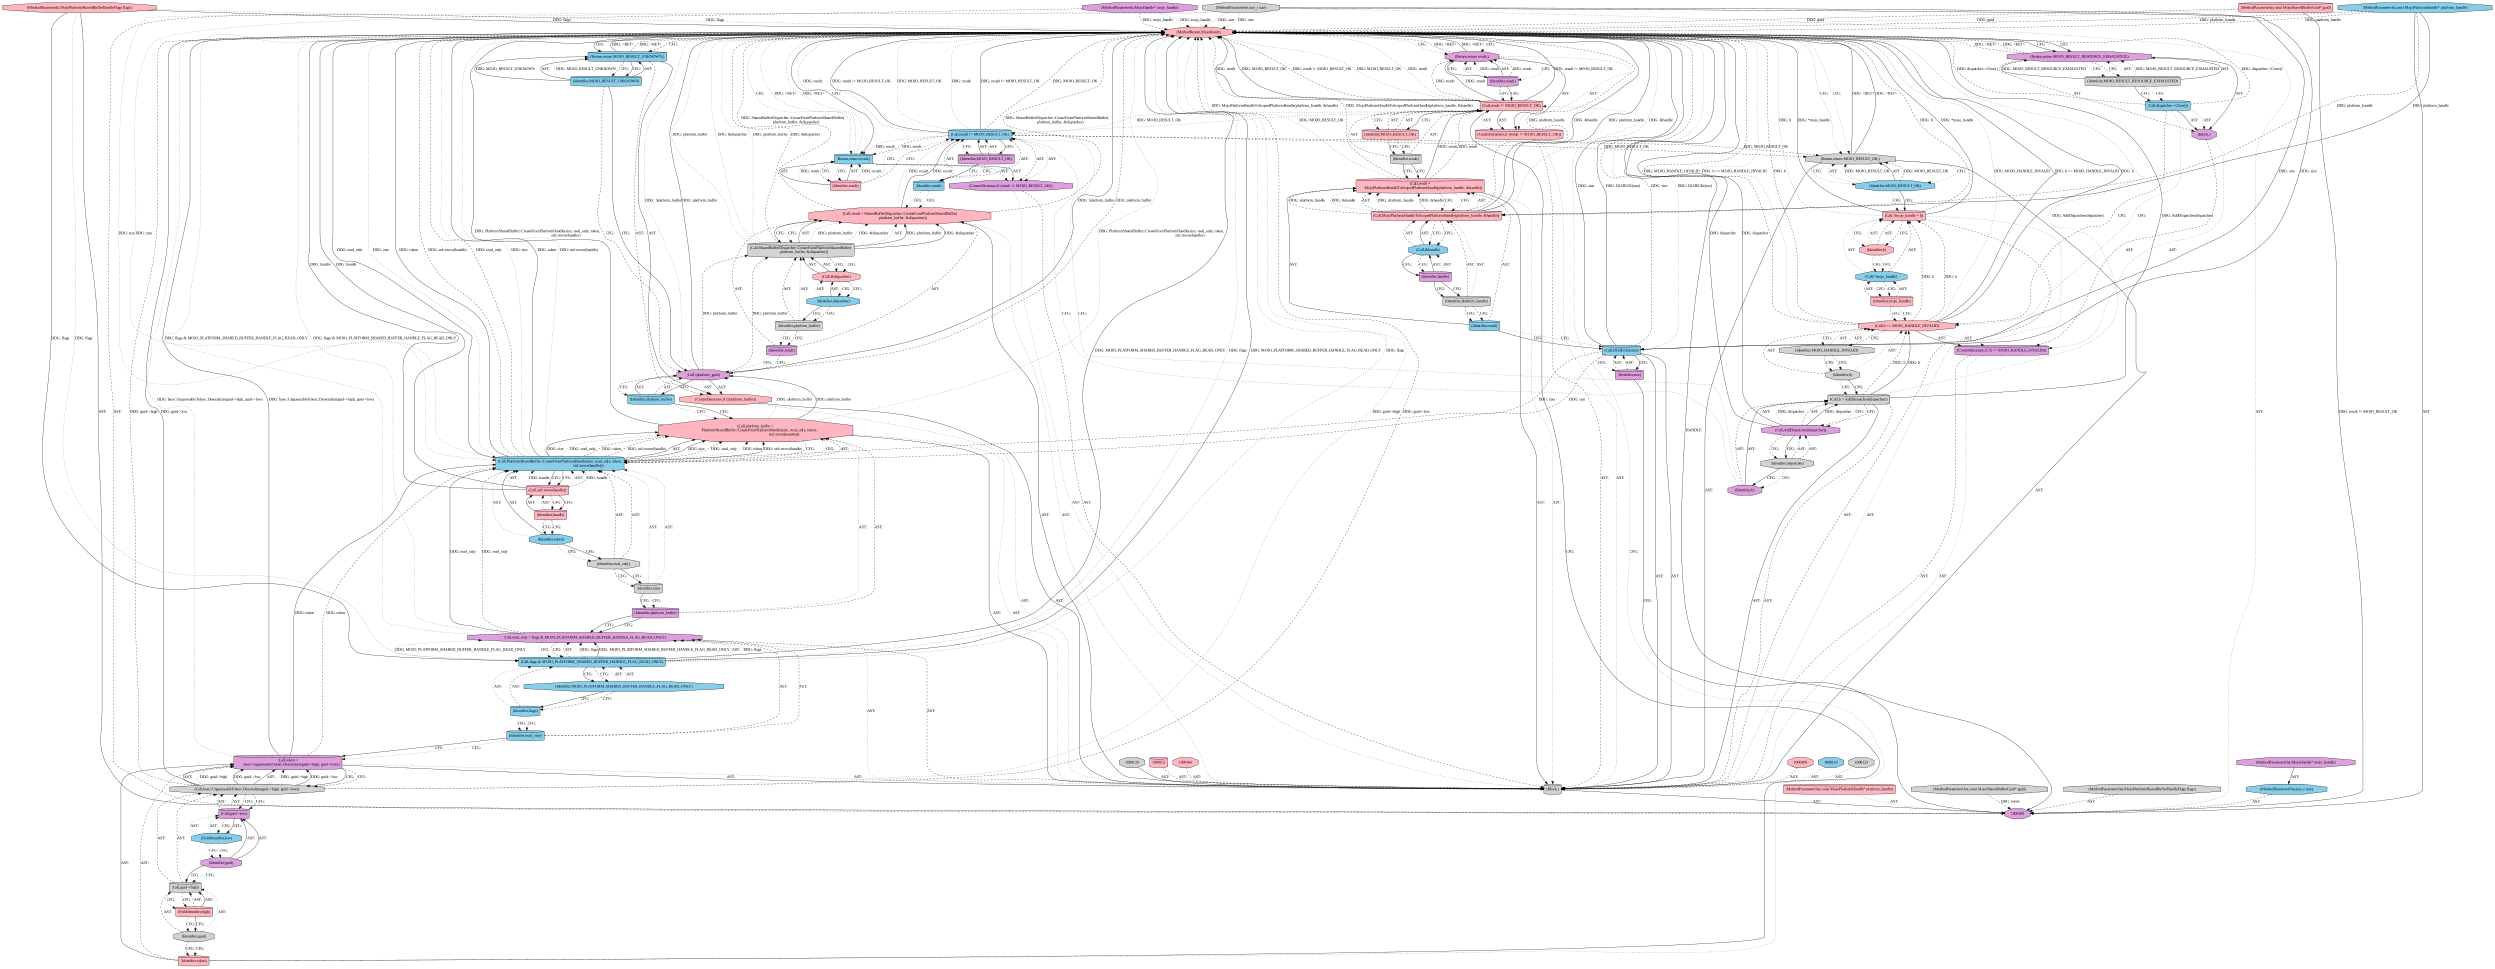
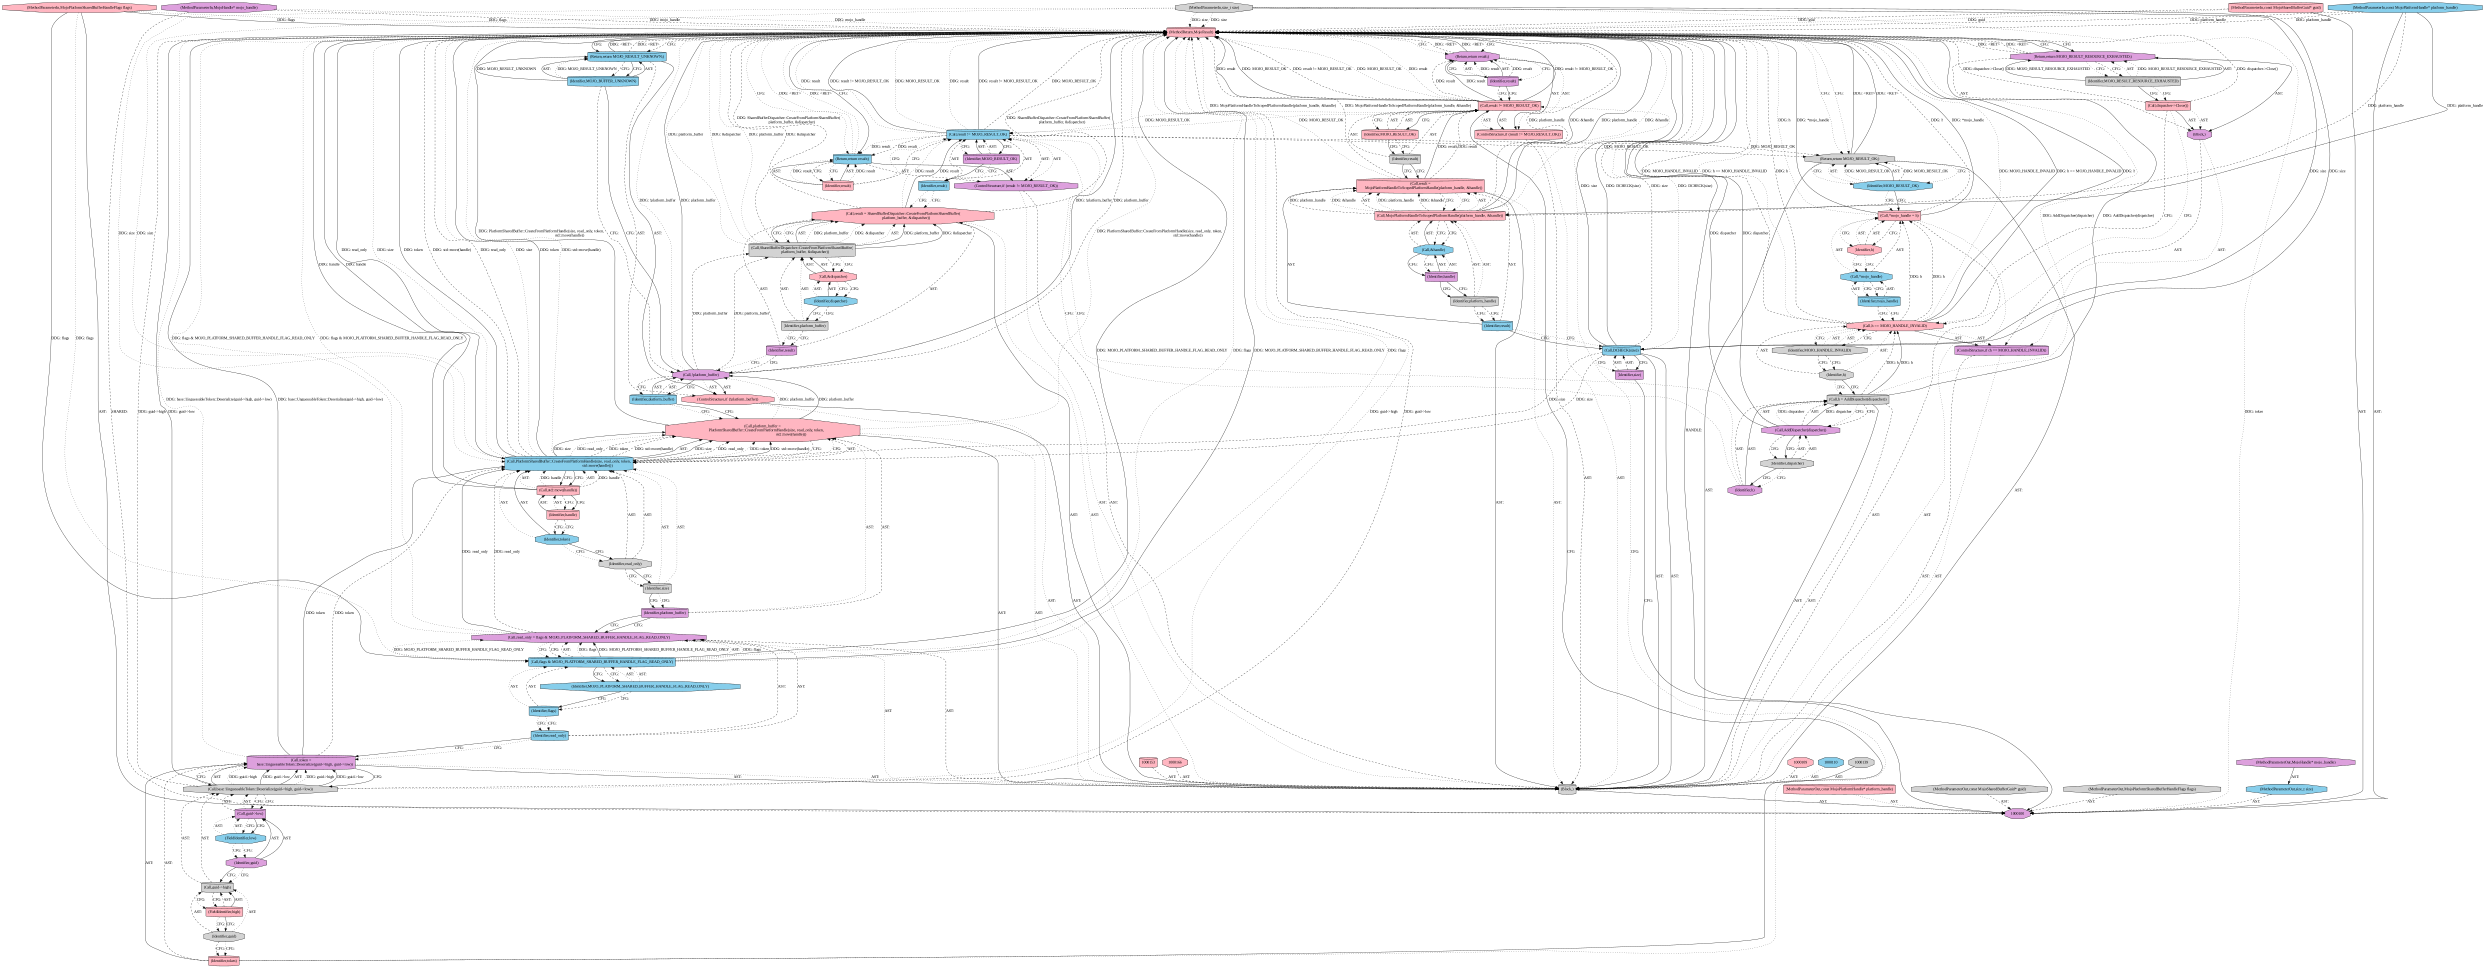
node "(MethodReturn,MojoResult)": shape octagon -> cylinder
node "(Identifier,MOJO_RESULT_UNKNOWN)": label "(Identifier,MOJO_RESULT_UNKNOWN)" -> "(Identifier,MOJO_BUFFER_UNKNOWN)"
node "(Call,dispatcher->Close())": fillcolor skyblue -> lightpink
node "(Identifier,mojo_handle)": fillcolor lightpink -> skyblue
node "(Call,!platform_guid)": label "(Call,!platform_guid)" -> "(Call,!platform_buffer)"
edge "(MethodParameterIn,MojoHandle* mojo_handle)" -> "1000100": label "AST: " -> "SHARED: "
edge "(MethodParameterIn,size_t size)" -> "1000100": label "AST: " -> "DDG: token"
edge "(MethodParameterIn,const MojoSharedBufferGuid* guid)" -> "1000100": label "DDG: result != MOJO_RESULT_OK" -> "AST: "
node "1000123": removed
edge "(MethodParameterOut,const MojoSharedBufferGuid* guid)" -> "1000100": label "DDG: token" -> "AST: "
